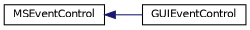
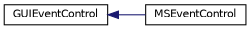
edge "GUIEventControl" -> "MSEventControl": reversed
